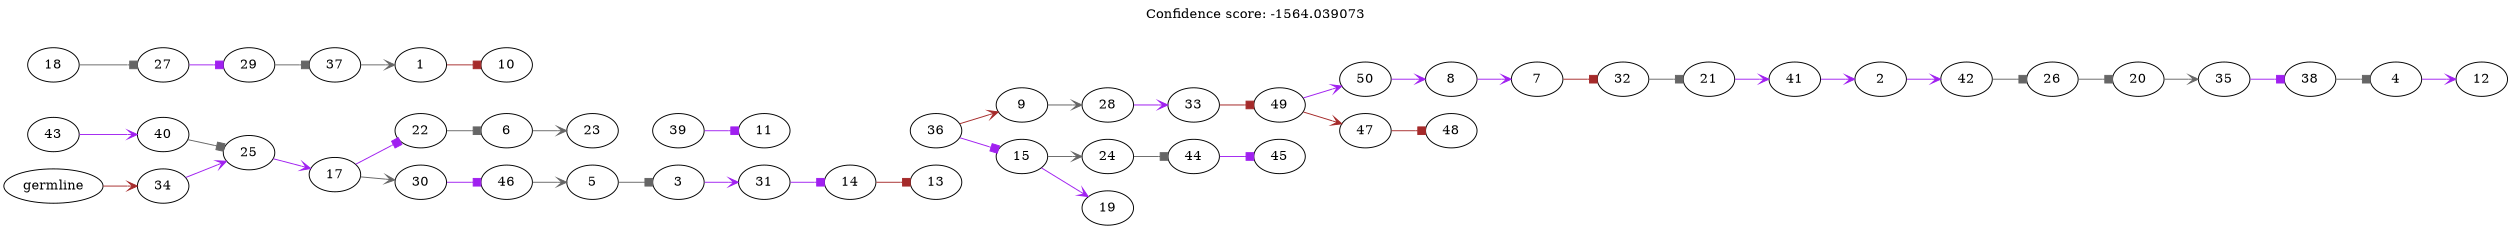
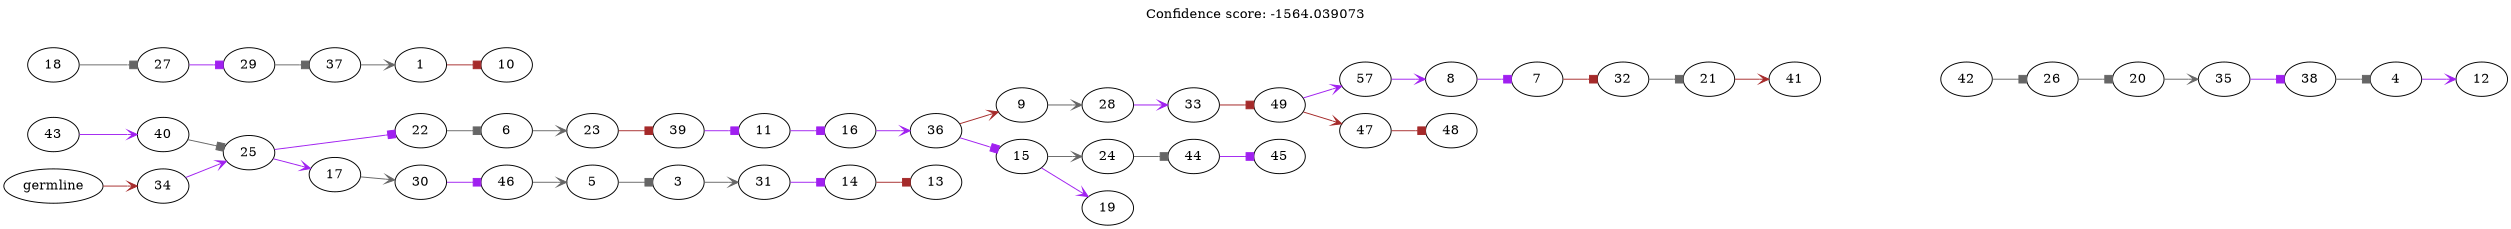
node "50": label "50" -> "57"
edge "8" -> "7": arrowhead vee -> box
edge "21" -> "41": color purple -> brown
node "2": removed
edge "23" -> "39": added
node "16": added
edge "17" -> "22": now "25" -> "22"
edge "3" -> "31": color purple -> gray40
